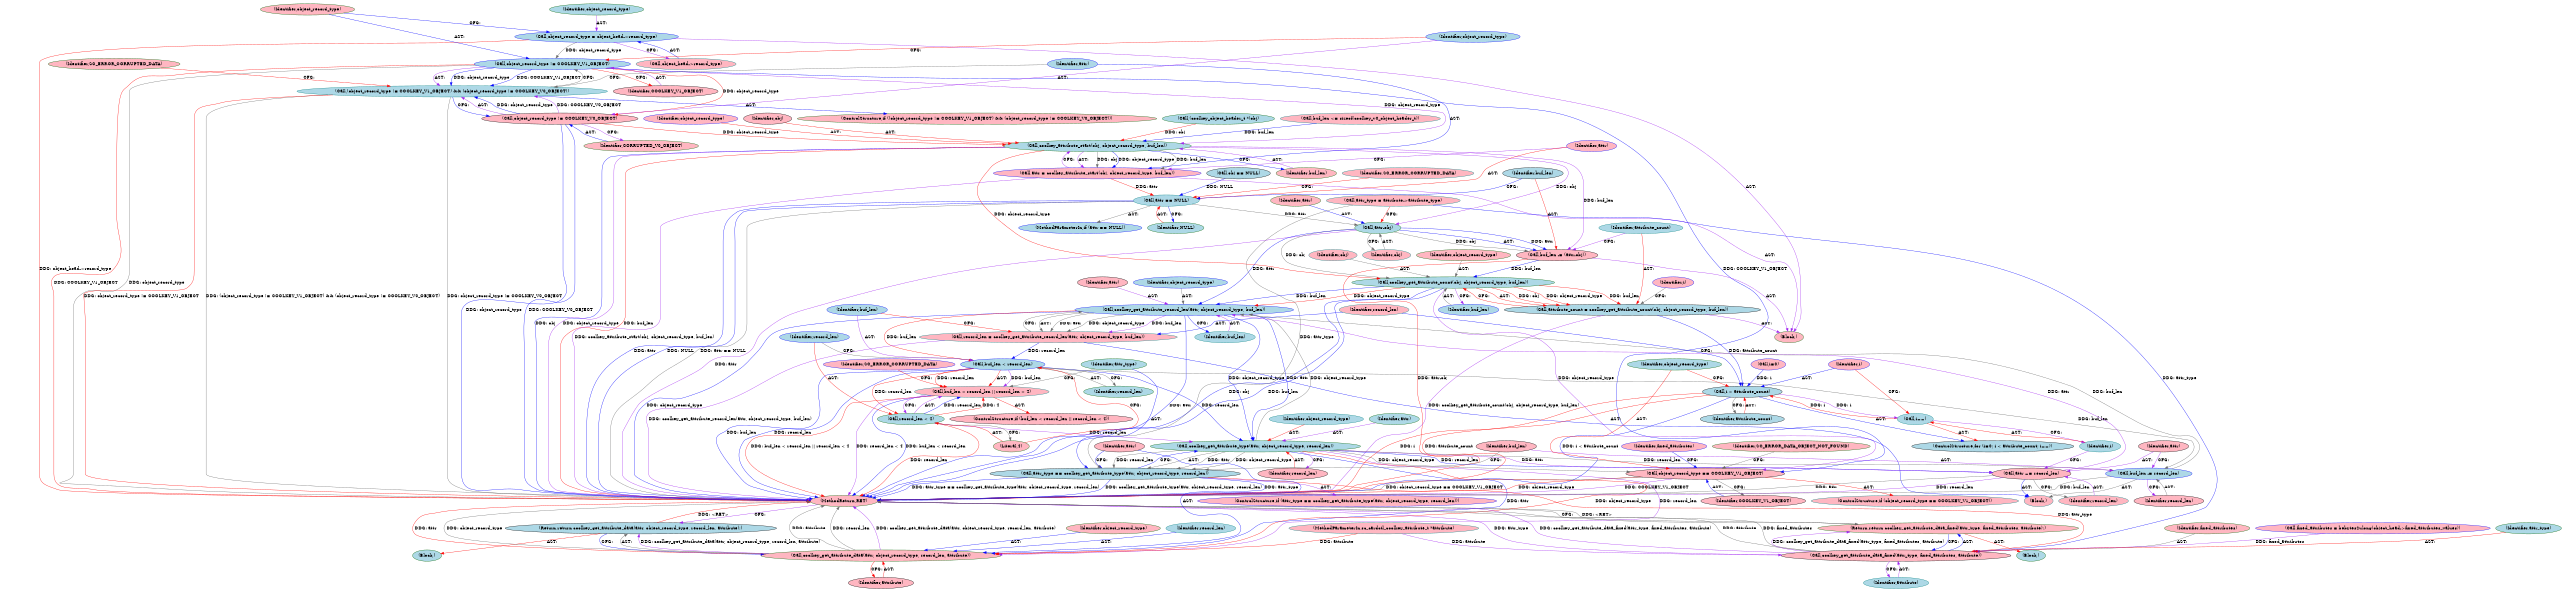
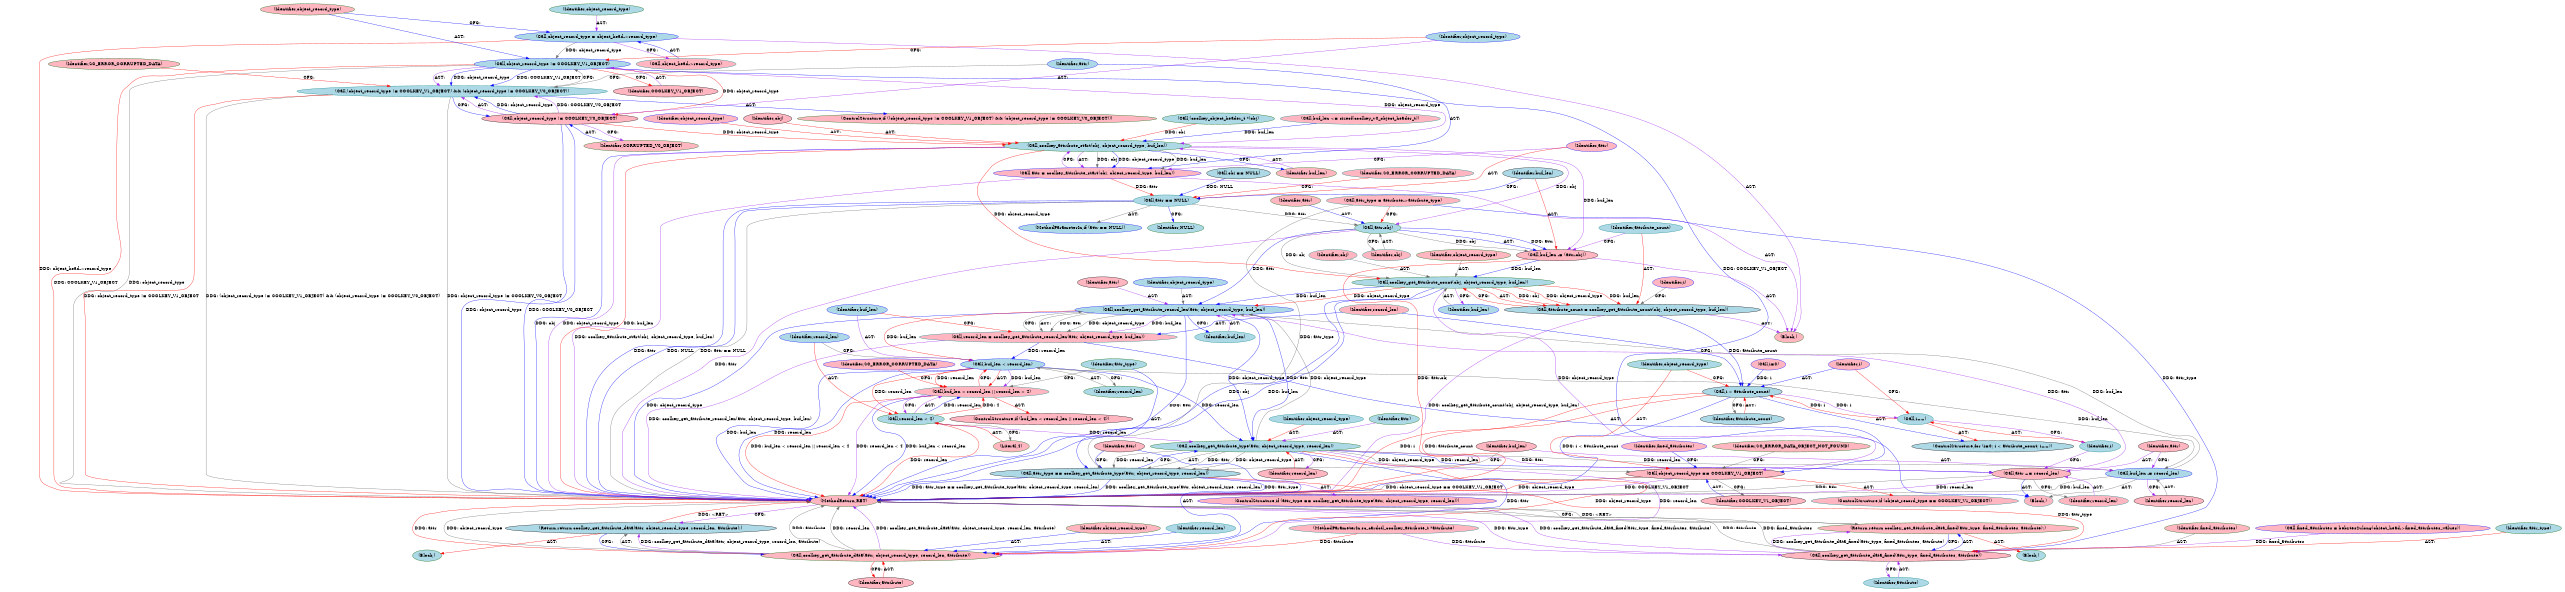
edge "(Identifier,NULL)" -> "(Call,attr == NULL)": removed, label "AST:"
edge "(Literal,4)" -> "(Call,buf_len < record_len)": now "(Call,buf_len < record_len || record_len < 4)" -> "(Call,buf_len < record_len)"
